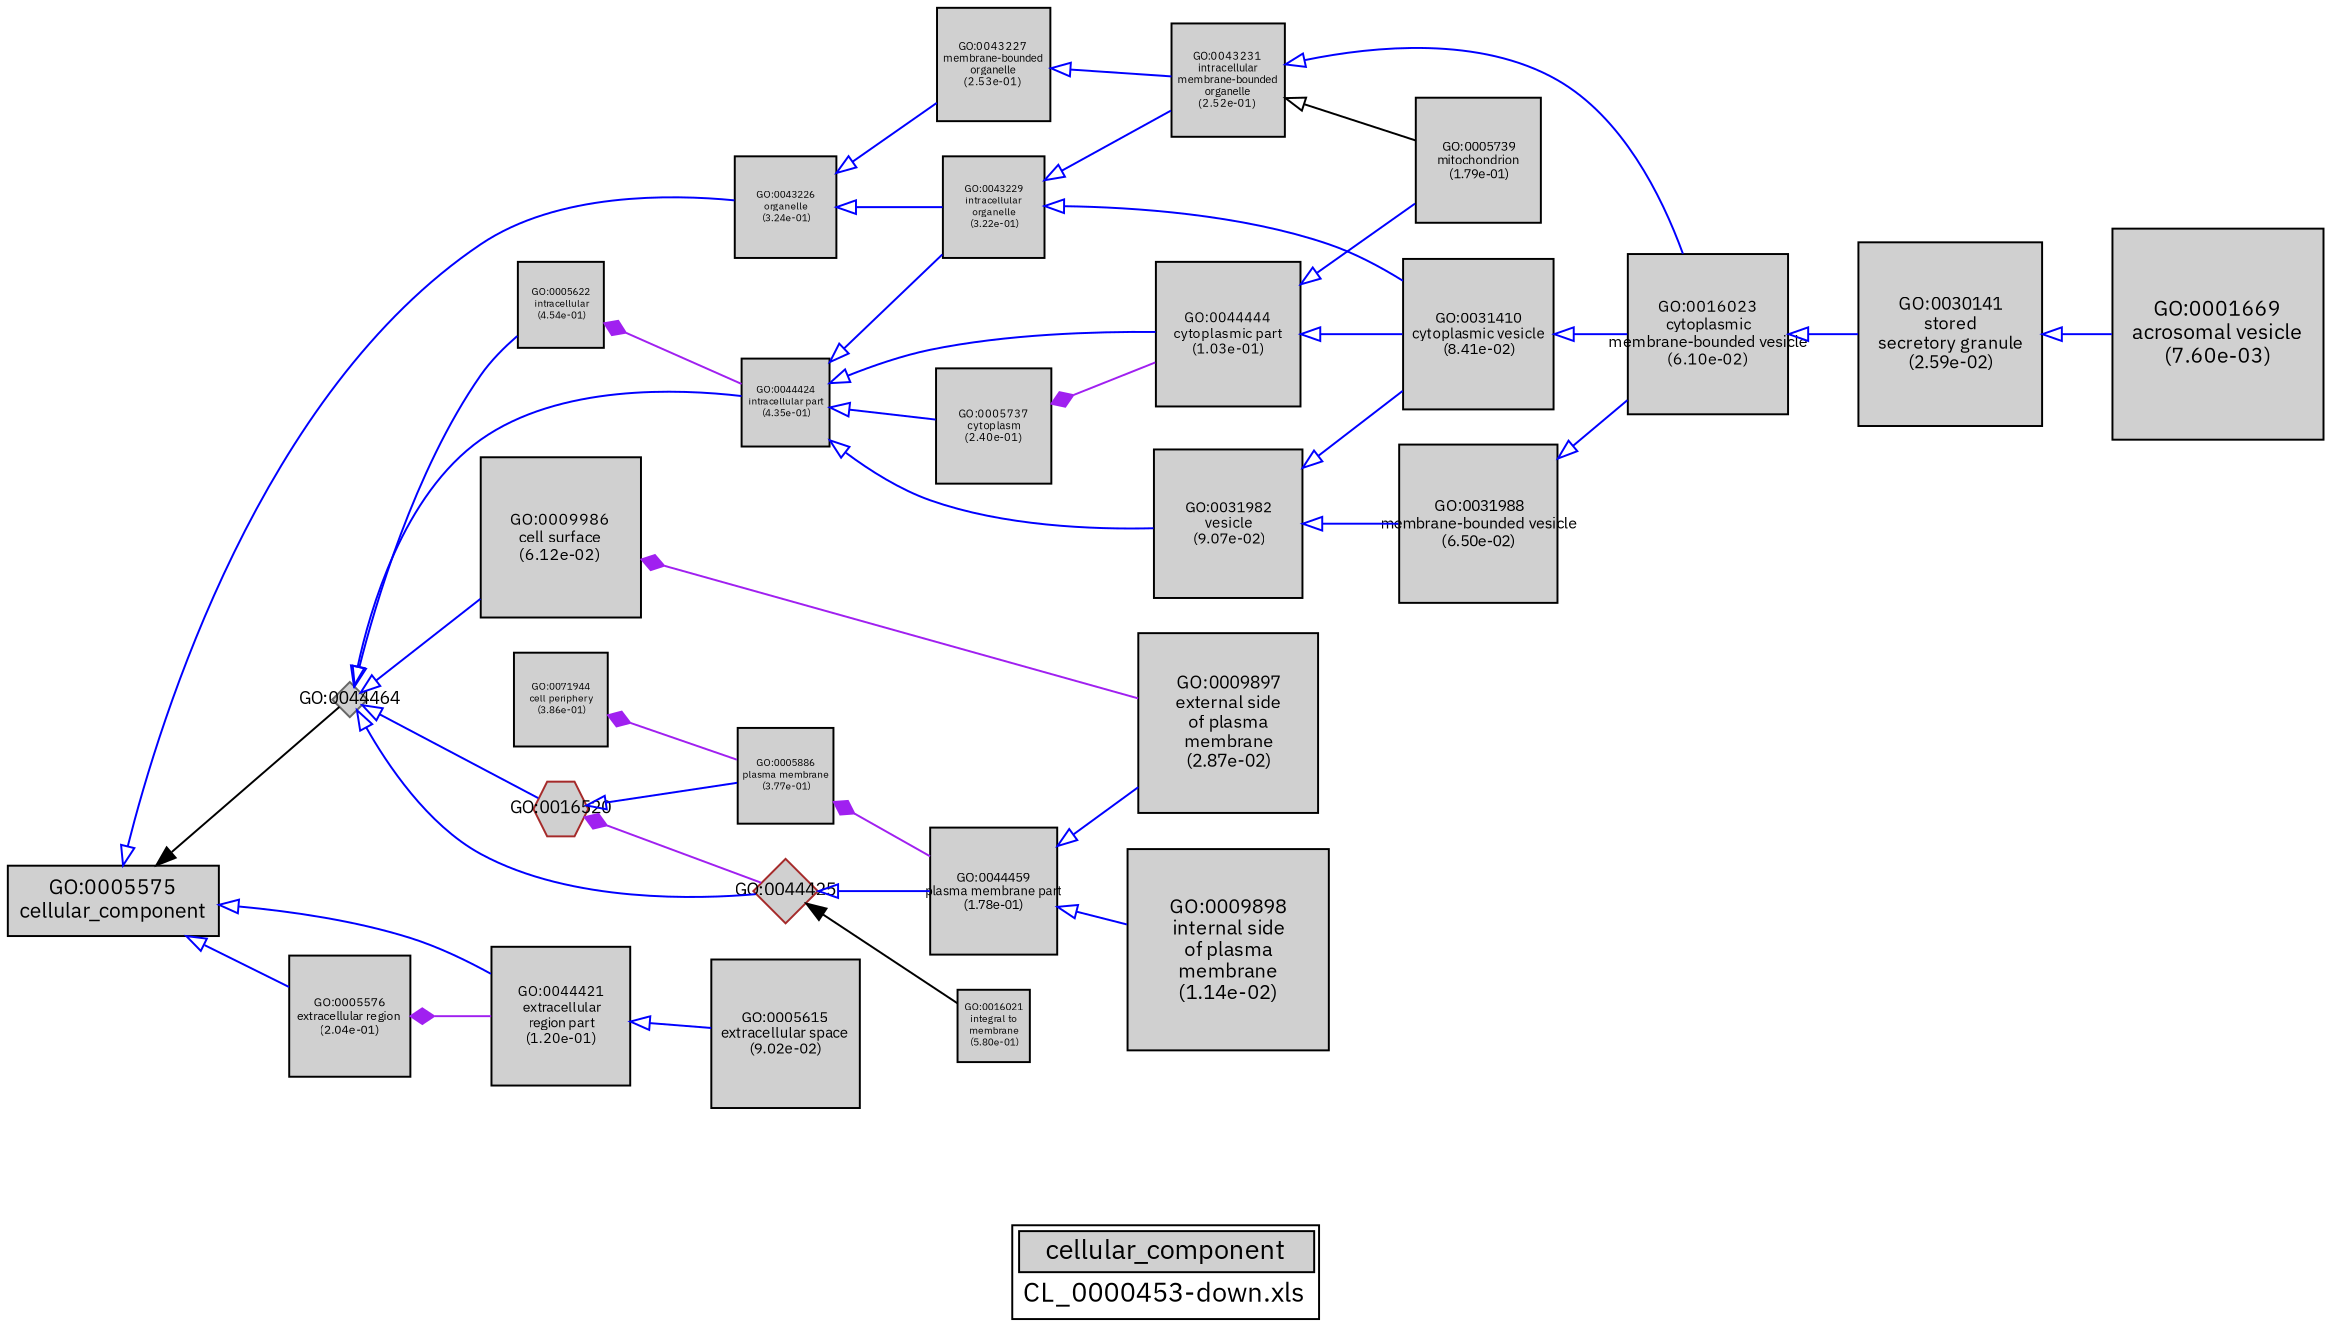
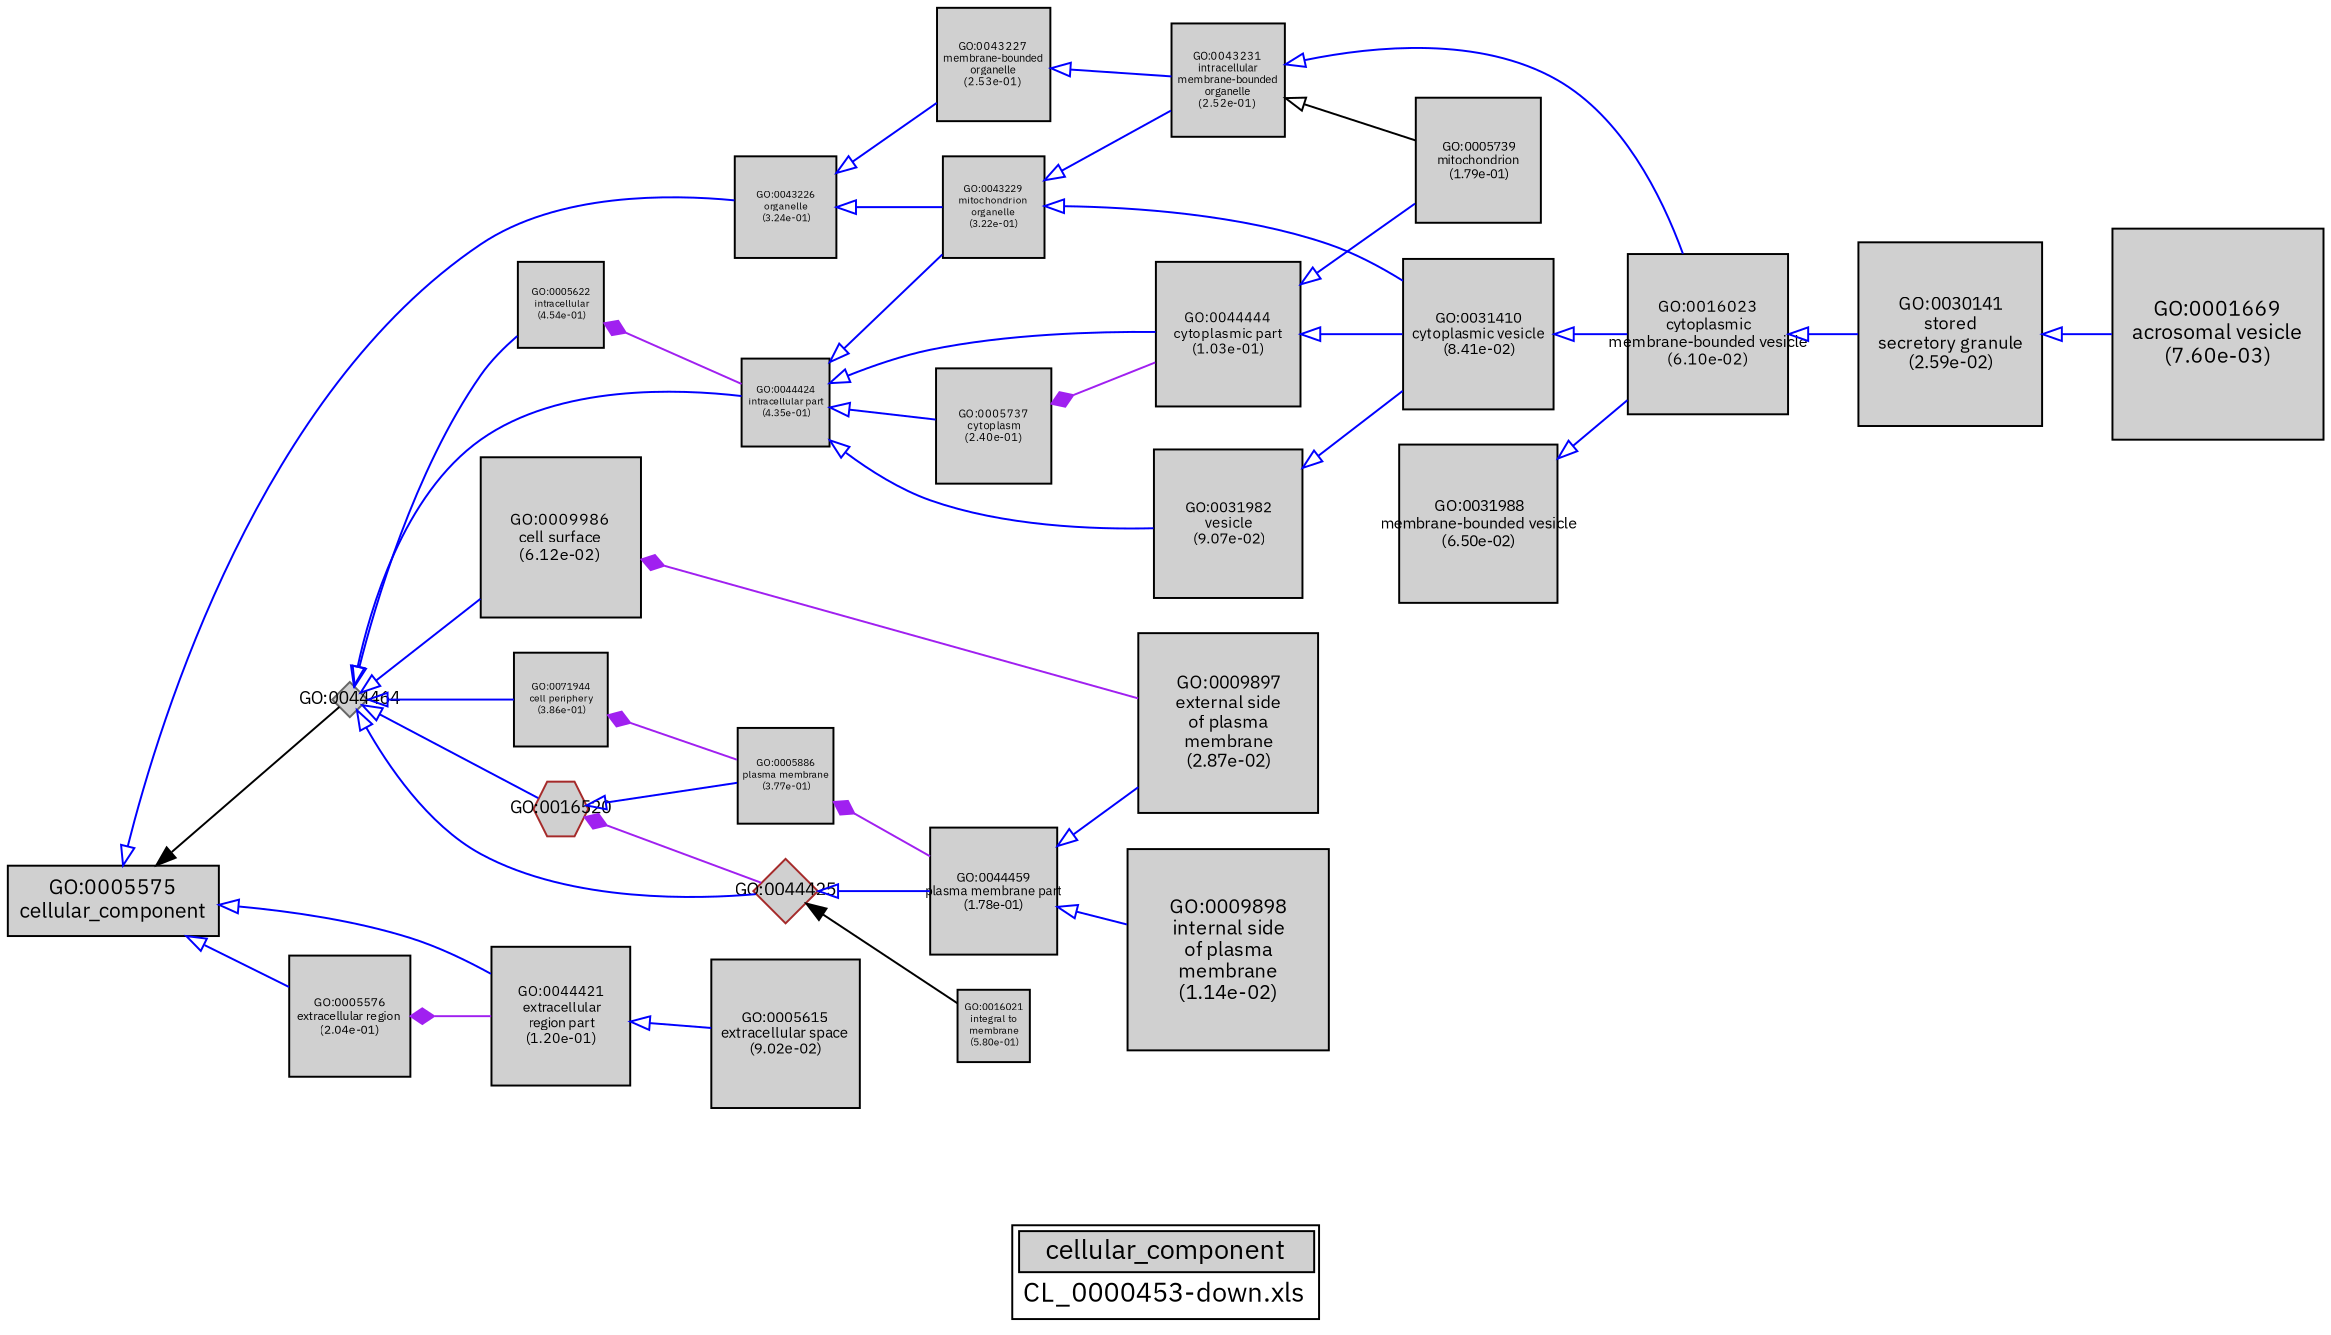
node "GO:0043229": text "intracellular" -> "mitochondrion"
edge "GO:0031988" -> "GO:0031982": removed
edge "GO:0071944" -> "GO:0044464": added
